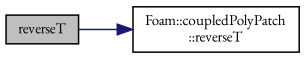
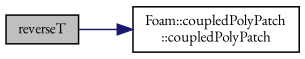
node "Foam::coupledPolyPatch ::reverseT": label "Foam::coupledPolyPatch ::reverseT" -> "Foam::coupledPolyPatch ::coupledPolyPatch"
